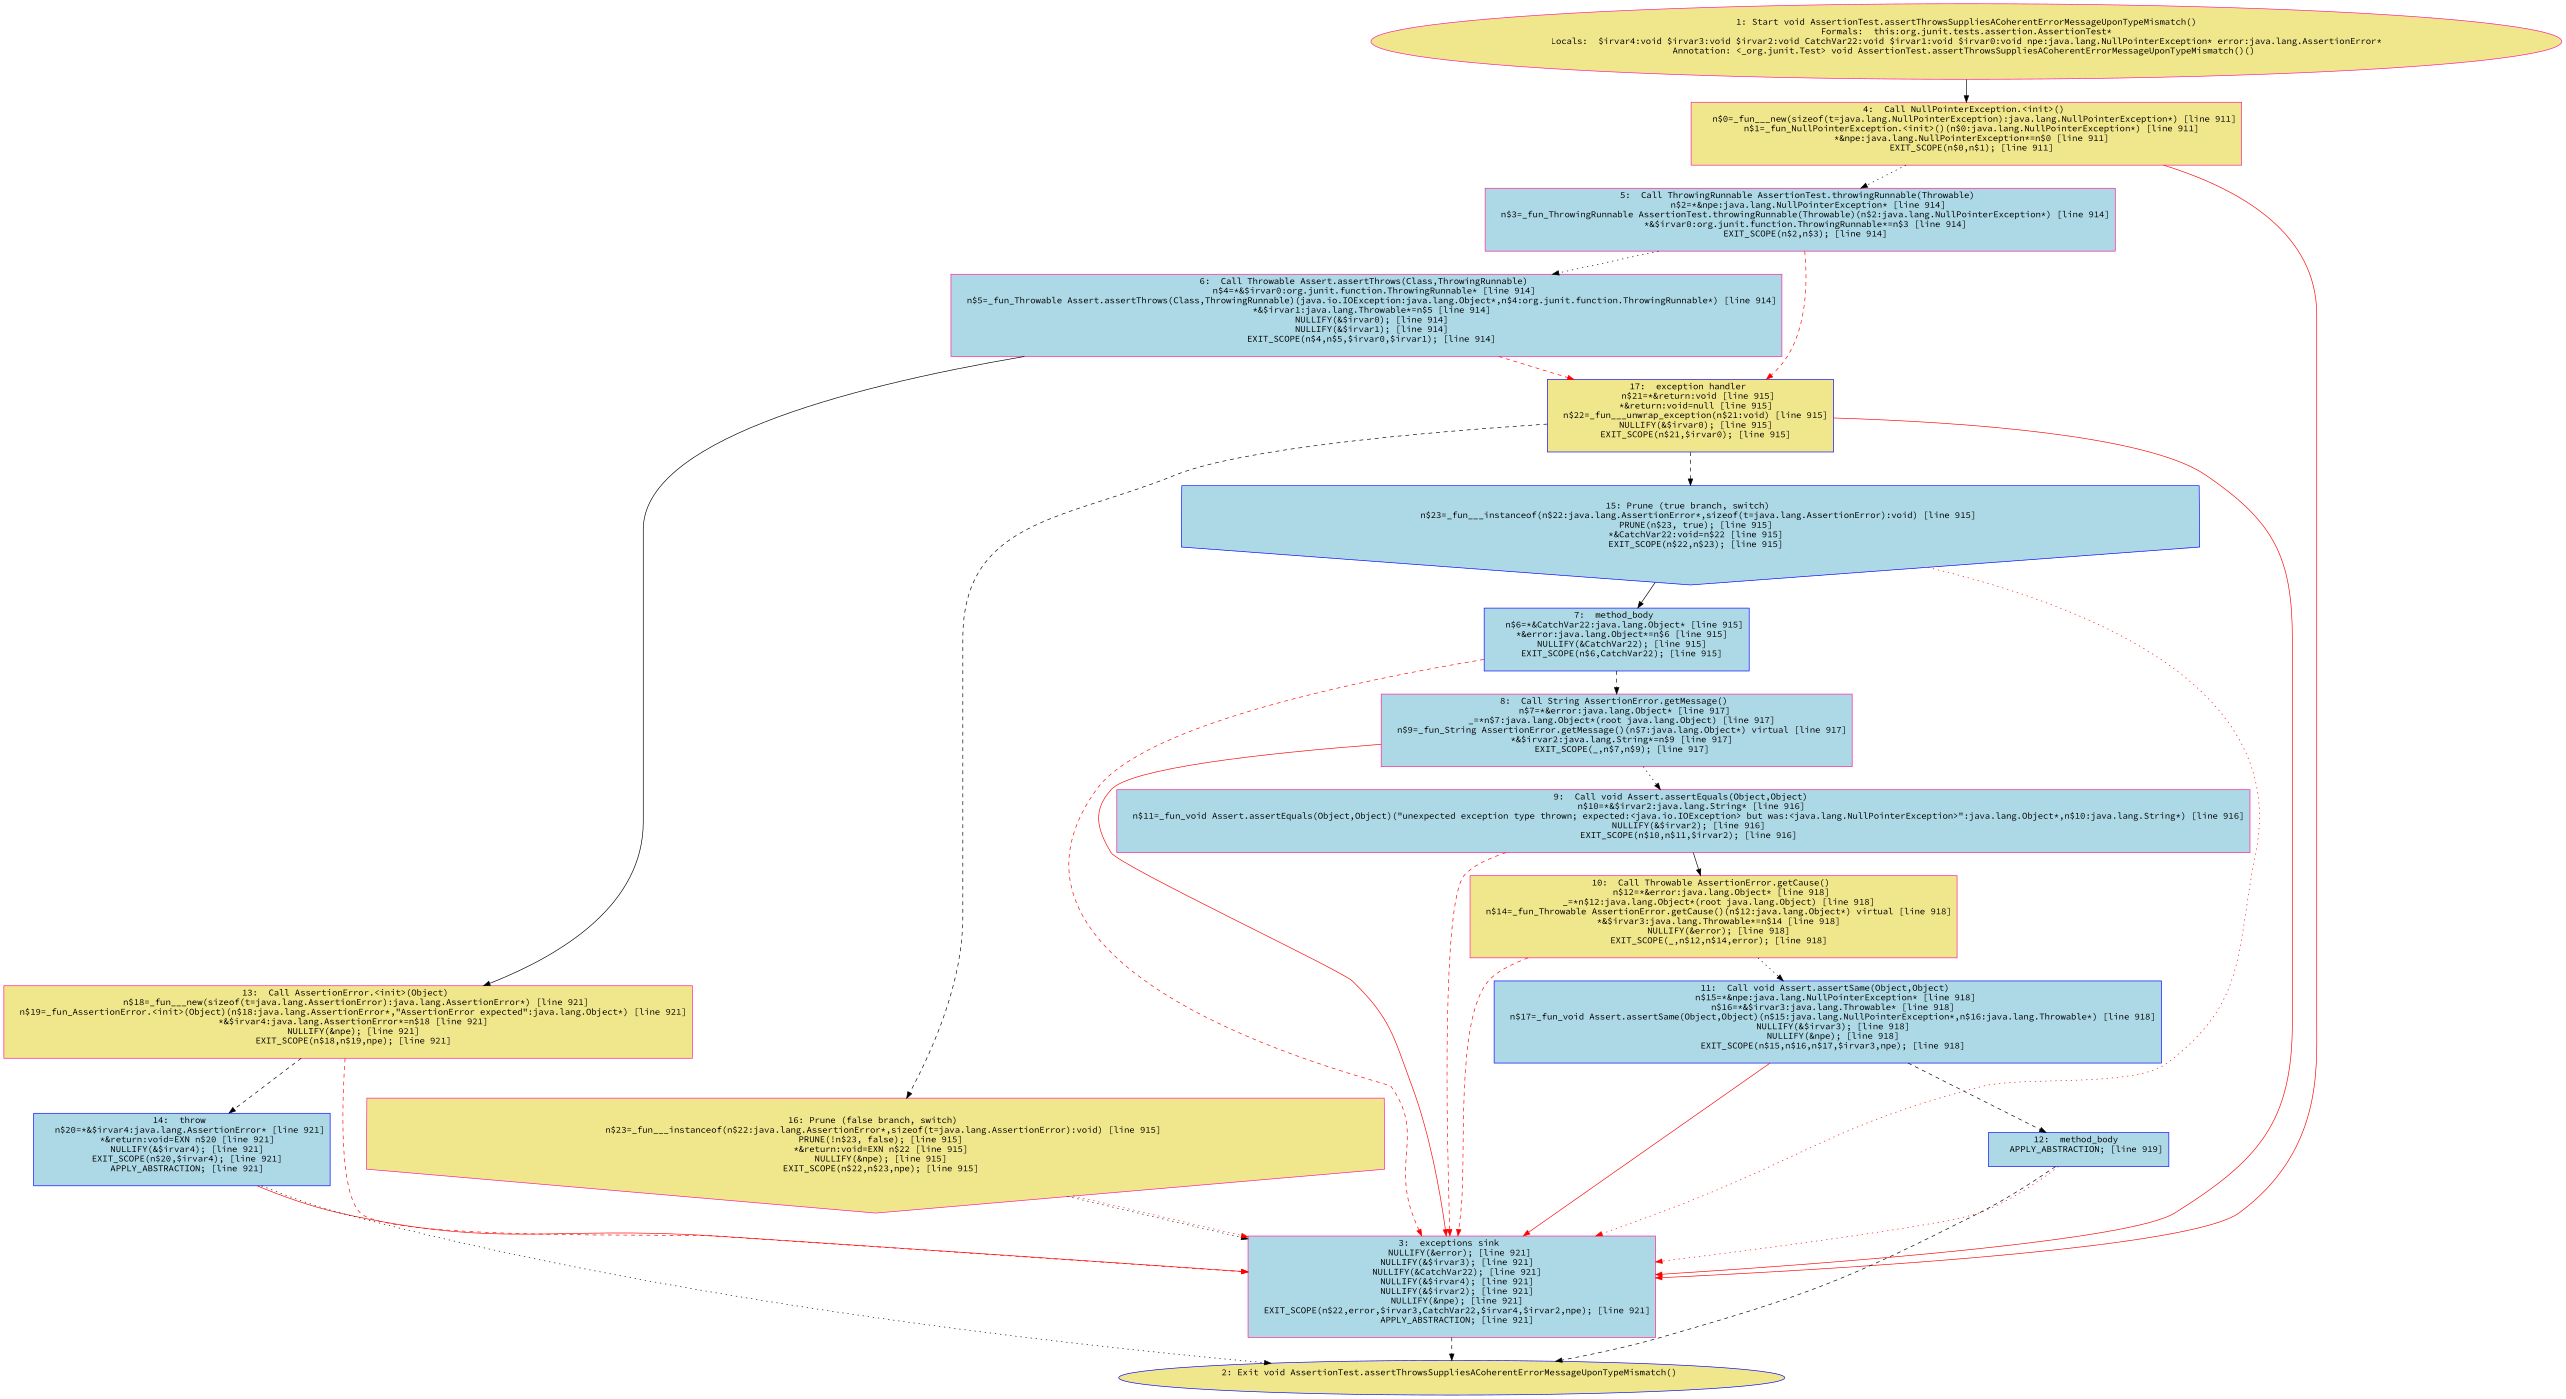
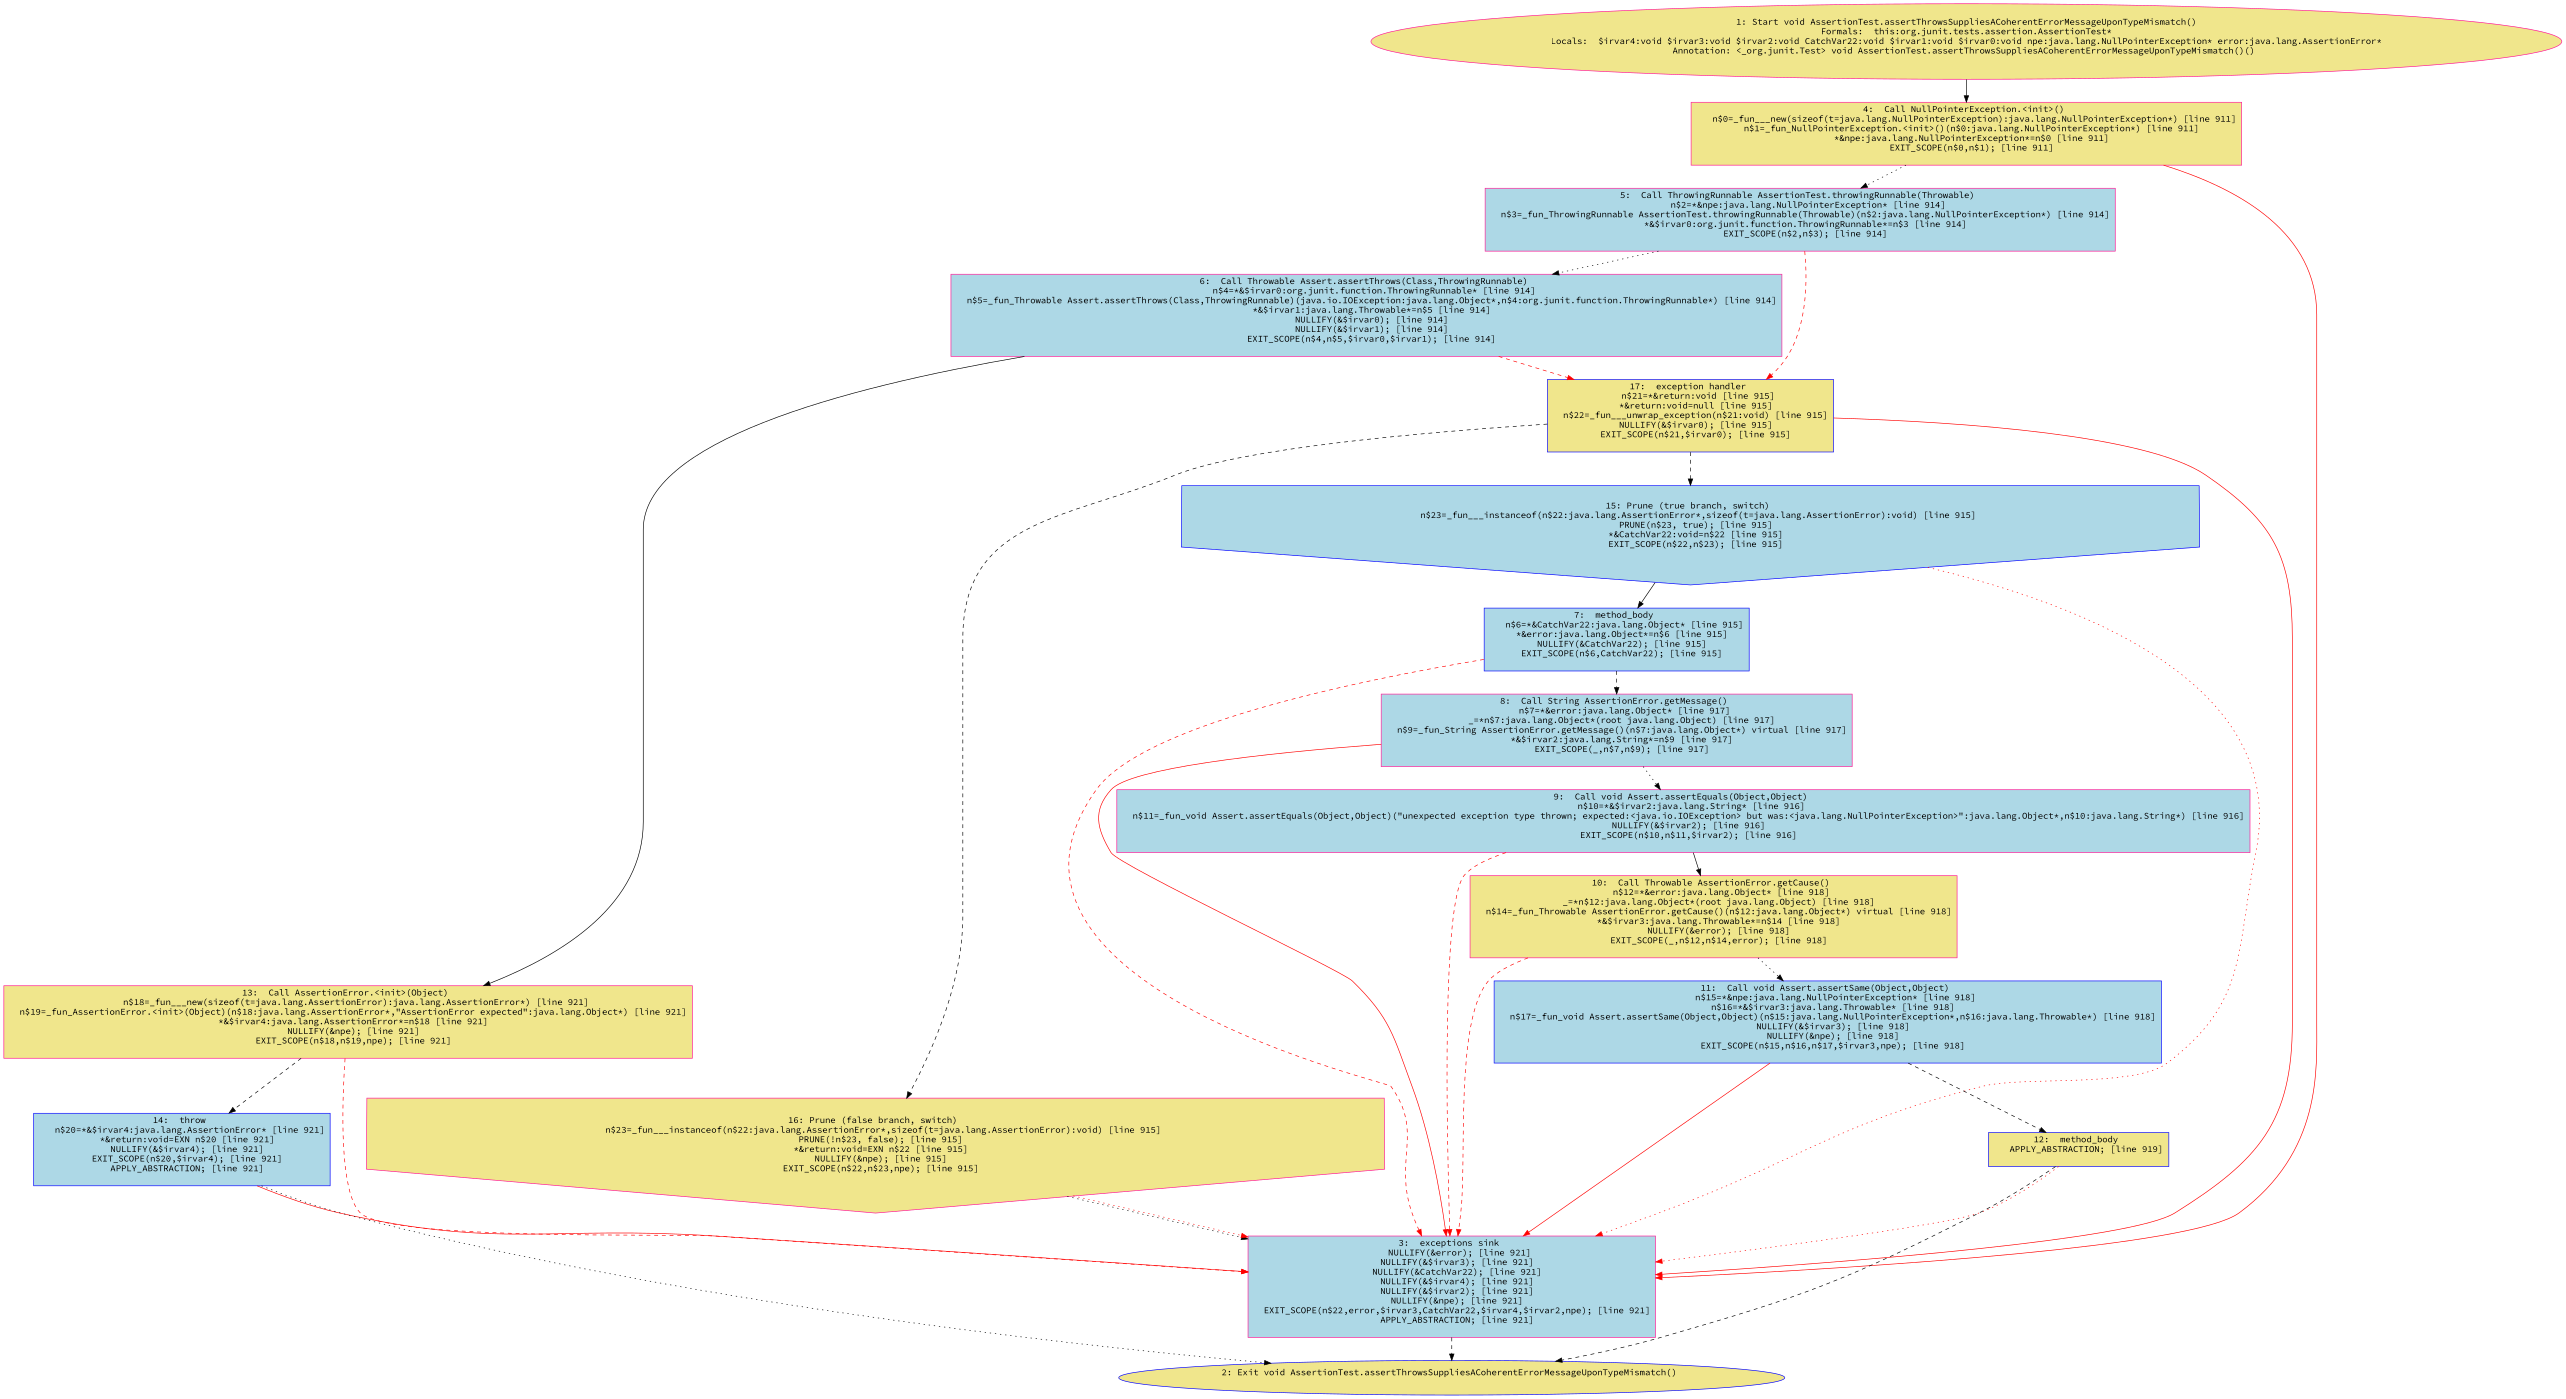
node "12:  method_body APPLY_ABSTRACTION; [line 919]": fillcolor lightblue -> khaki
